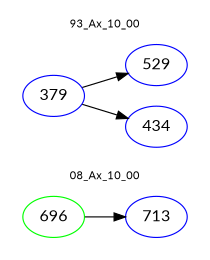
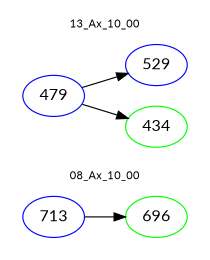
cluster "93_Ax_10_00": label "93_Ax_10_00" -> "13_Ax_10_00"
node "379": label "379" -> "479"
node "434": color blue -> green
edge "696" -> "713": reversed
